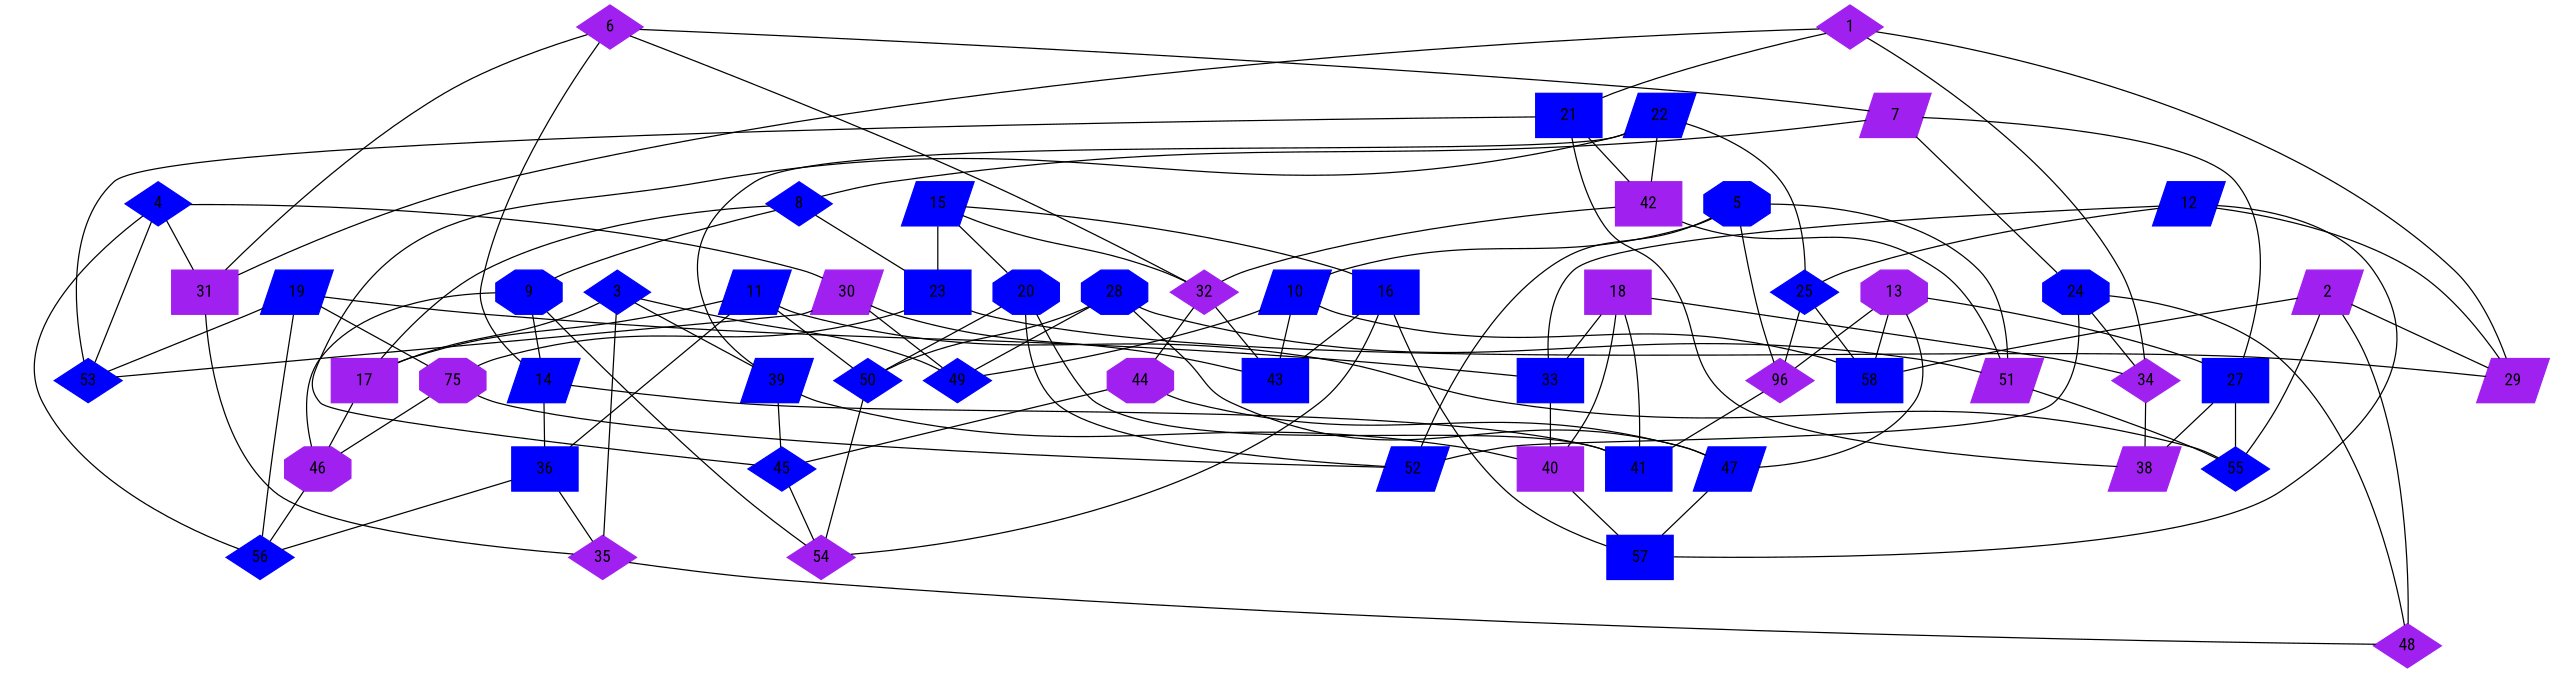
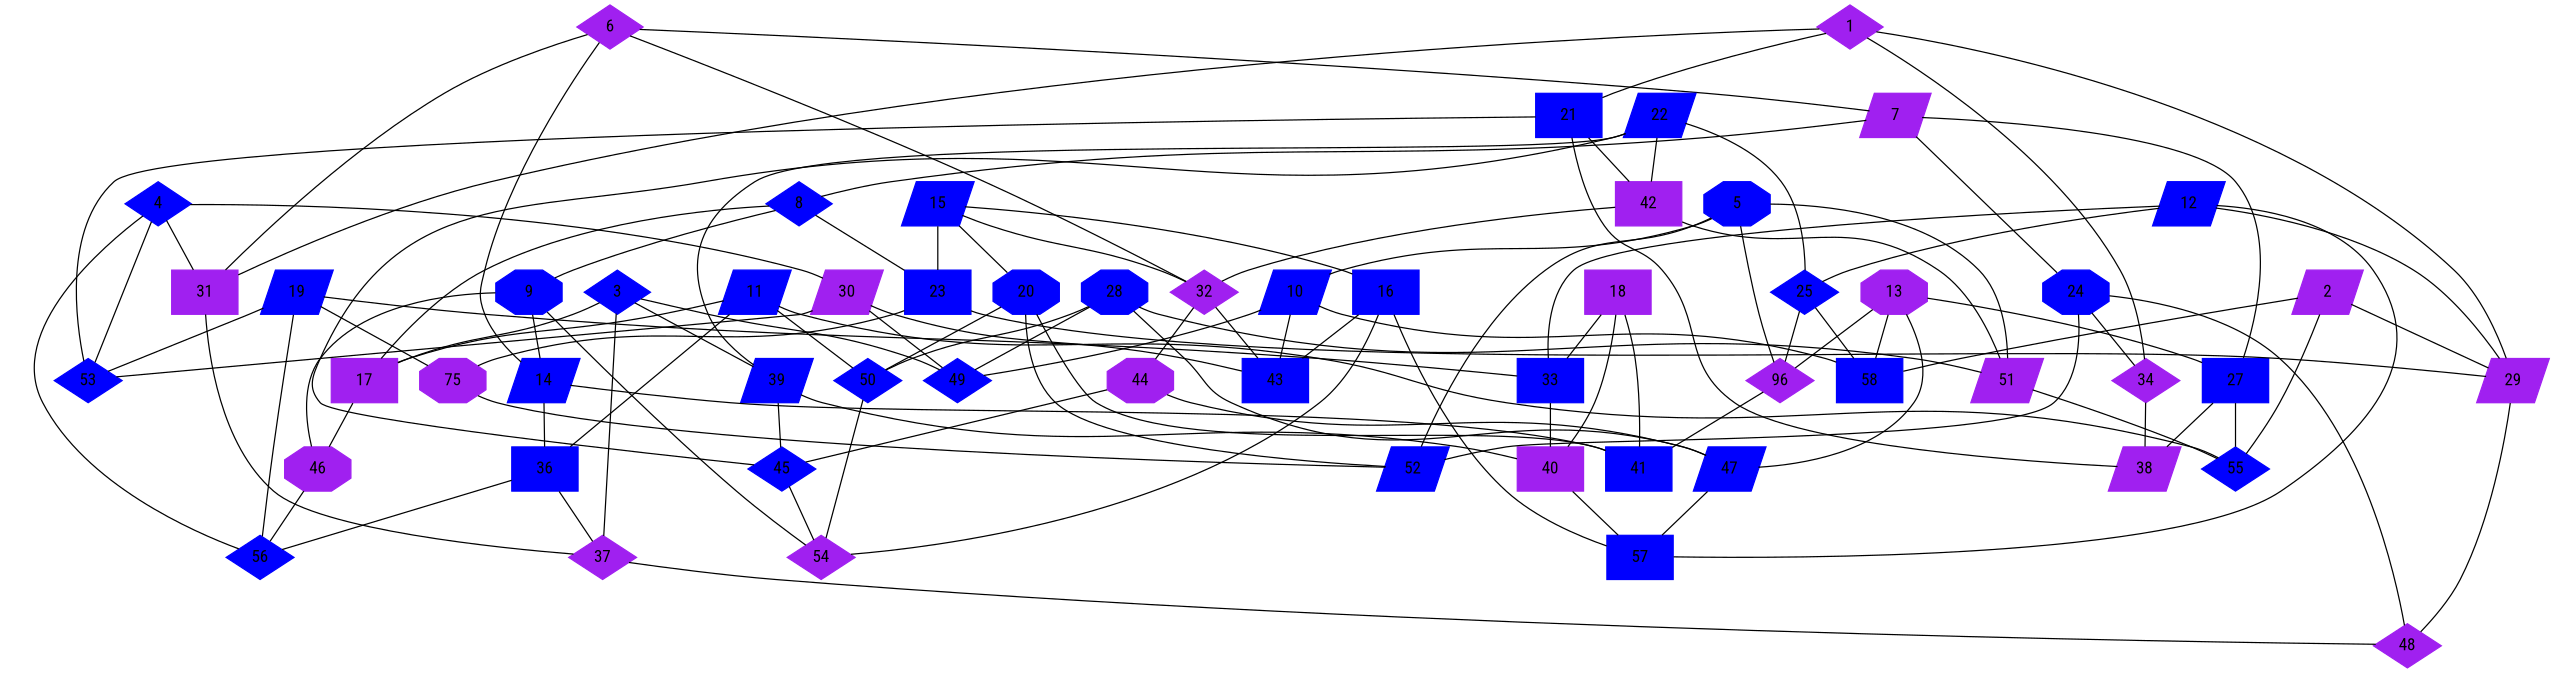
edge "18" -- "34": removed
edge "75" -- "46": removed
edge "2" -- "48": now "29" -- "48"
node "35": label "35" -> "37"
